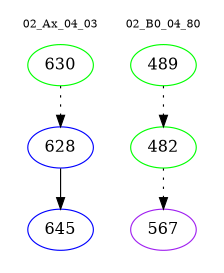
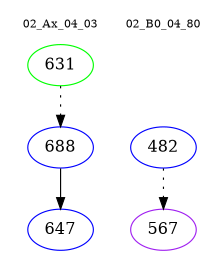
node "630": label "630" -> "631"
node "489": removed
node "628": label "628" -> "688"
node "482": color green -> blue
node "645": label "645" -> "647"
